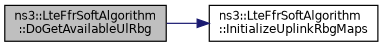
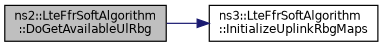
node "ns3::LteFfrSoftAlgorithm ::DoGetAvailableUlRbg": label "ns3::LteFfrSoftAlgorithm ::DoGetAvailableUlRbg" -> "ns2::LteFfrSoftAlgorithm ::DoGetAvailableUlRbg"
